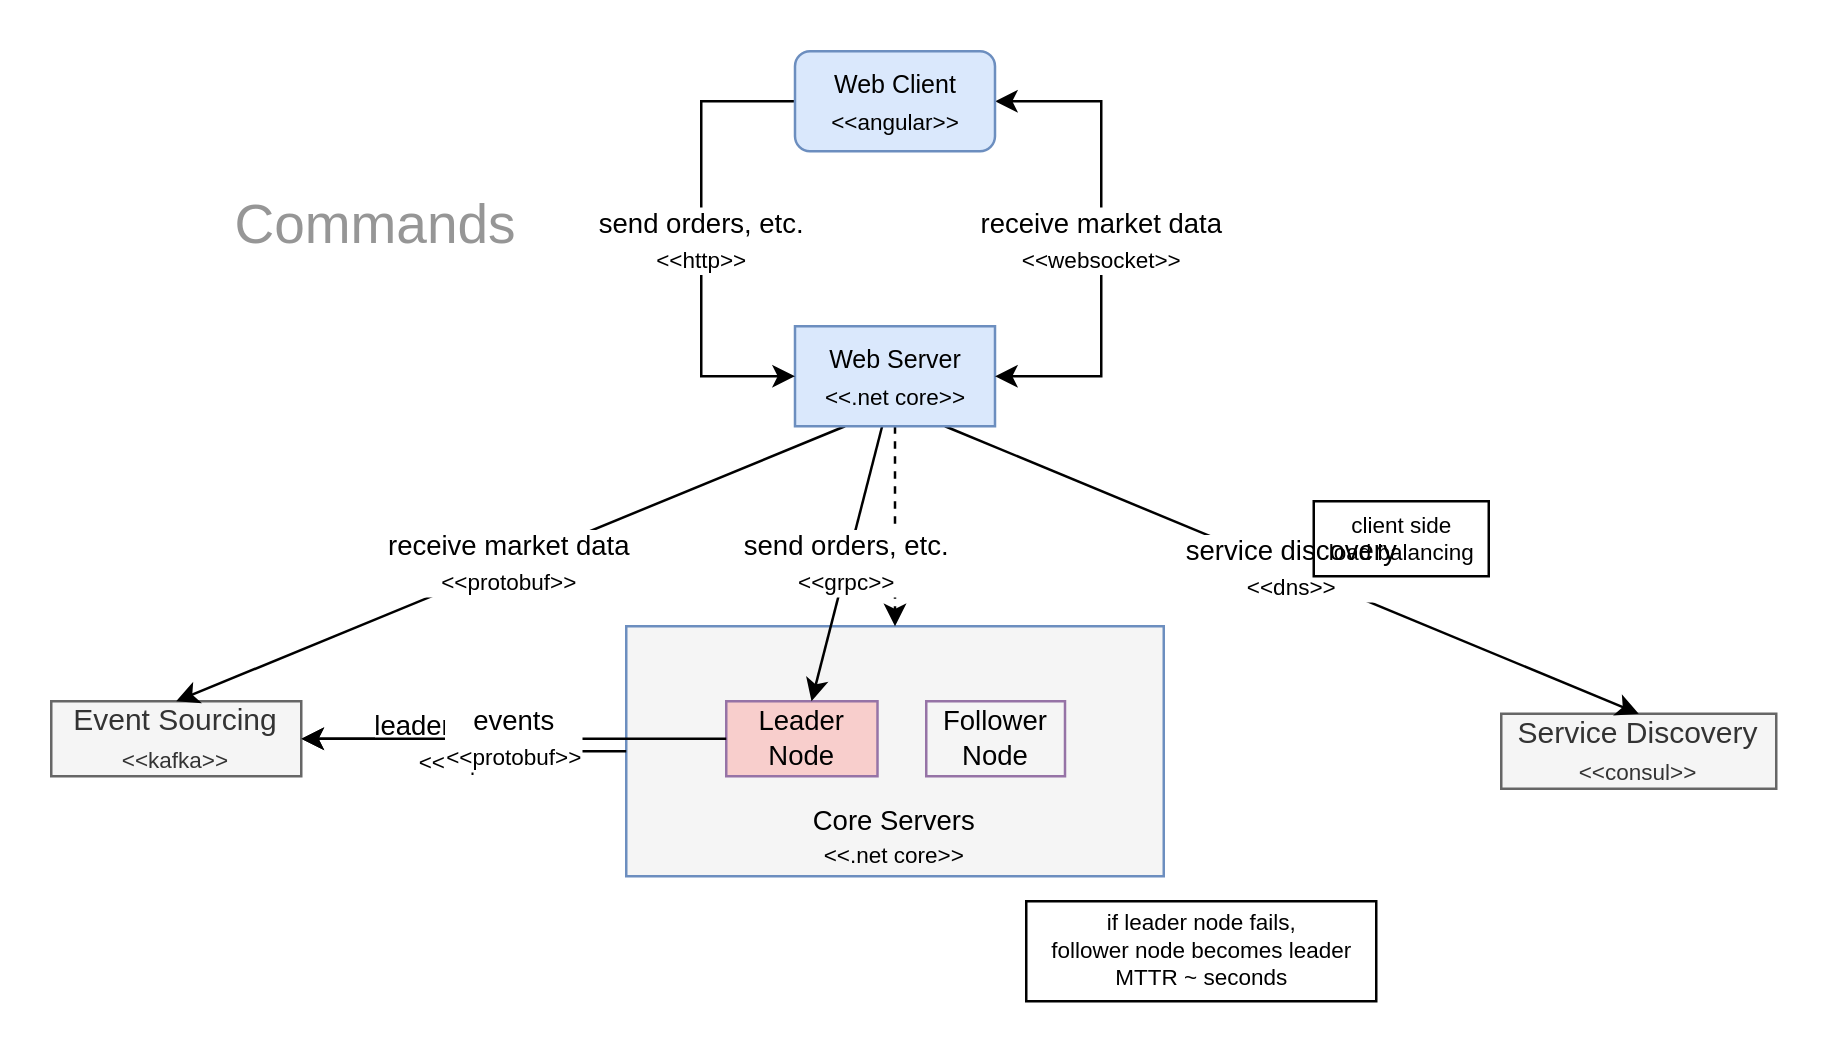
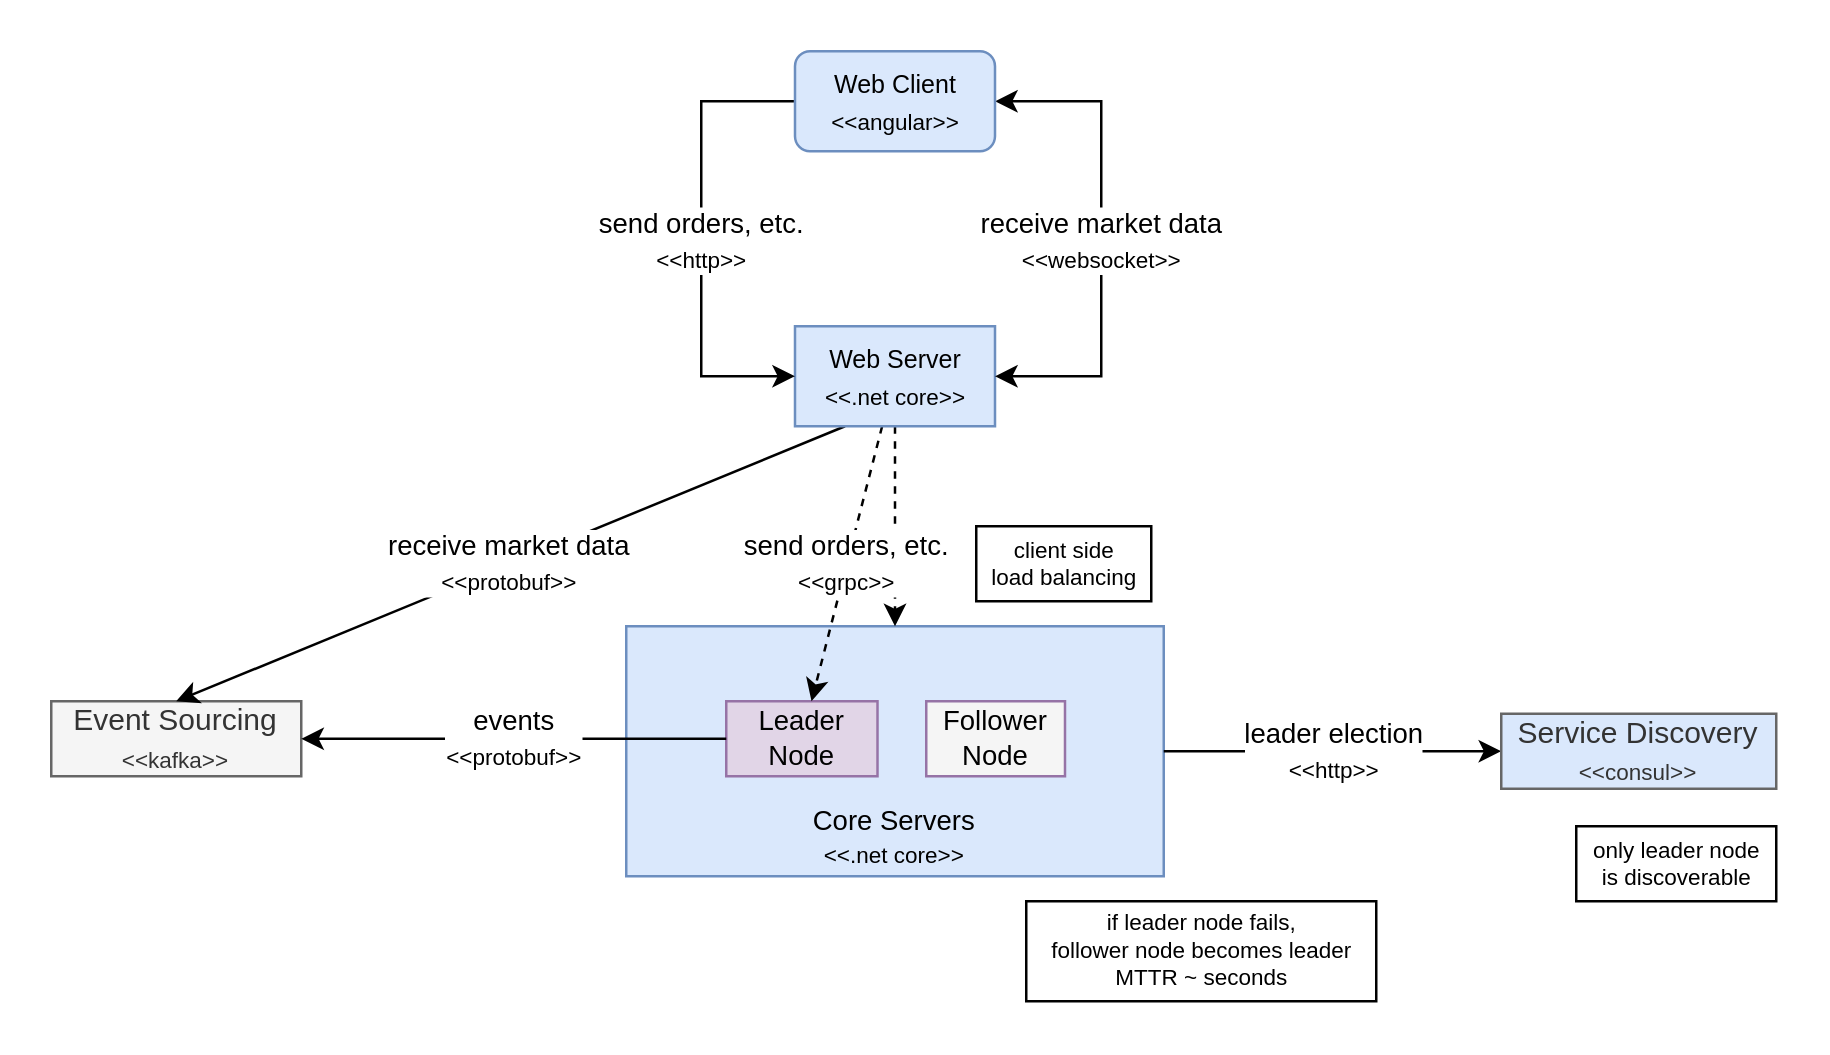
node "Commands": removed
edge "Web Server <<.net core>>" -> "Leader Node": style solid -> dashed
edge "Web Server <<.net core>>" -> "Service Discovery <<consul>>": removed, label "service discovery <<dns>>"
node "client side load balancing": moved (1401, 539) -> (1064, 564)
node "Leader Node": fillcolor #f8cecc -> #e1d5e7
edge "Core Servers <<.net core>>" -> "Event Sourcing <<kafka>>": now "Core Servers <<.net core>>" -> "Service Discovery <<consul>>"
node "Core Servers <<.net core>>": fillcolor #f5f5f5 -> #dae8fc
node "Service Discovery <<consul>>": fillcolor #f5f5f5 -> #dae8fc
node "only leader node is discoverable": added
